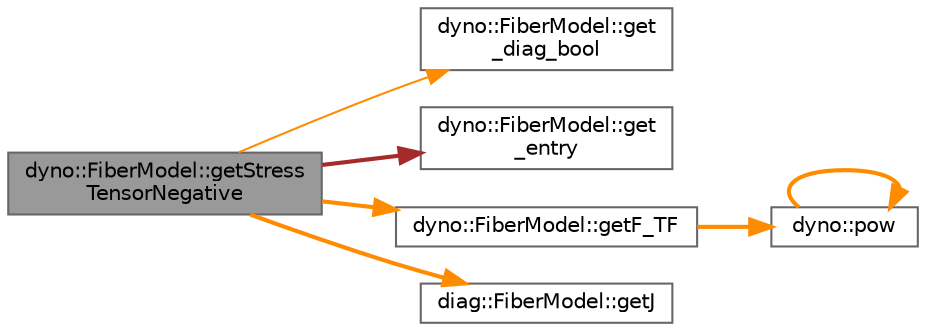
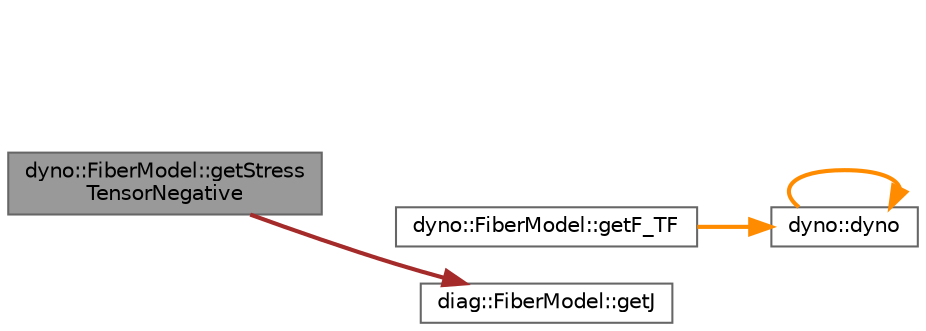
node "dyno::FiberModel::get _diag_bool": removed
node "dyno::FiberModel::get _entry": removed
edge "dyno::FiberModel::getStress TensorNegative" -> "dyno::FiberModel::getF_TF": removed
node "dyno::pow": label "dyno::pow" -> "dyno::dyno"
edge "dyno::FiberModel::getStress TensorNegative" -> "diag::FiberModel::getJ": color darkorange -> brown
